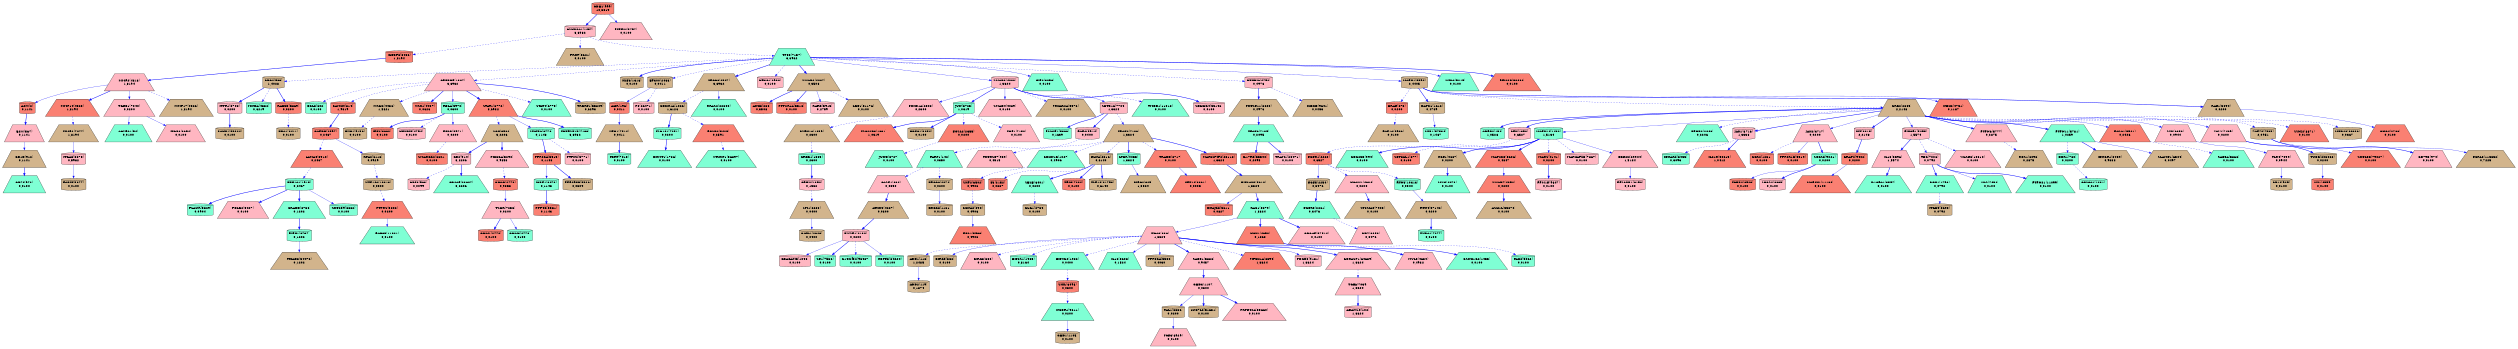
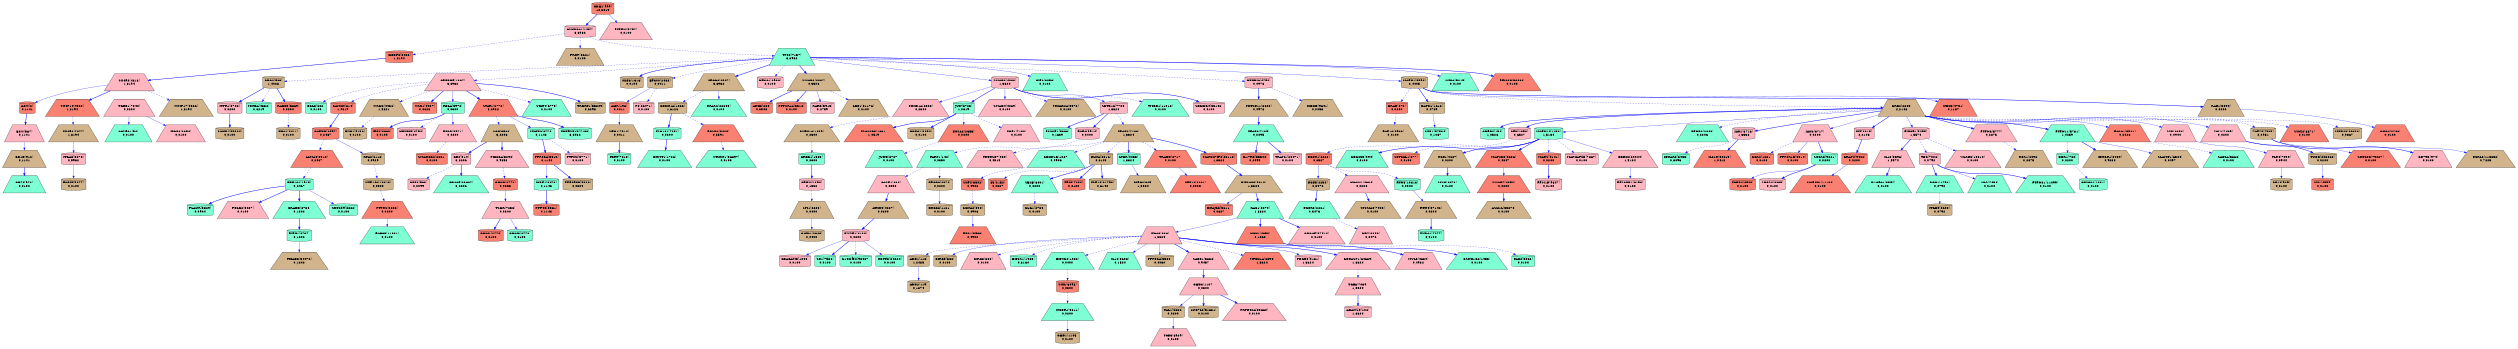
edge "MMP2(4313) 1,8194" -> "TGFB1(7040) 0,0200": removed
